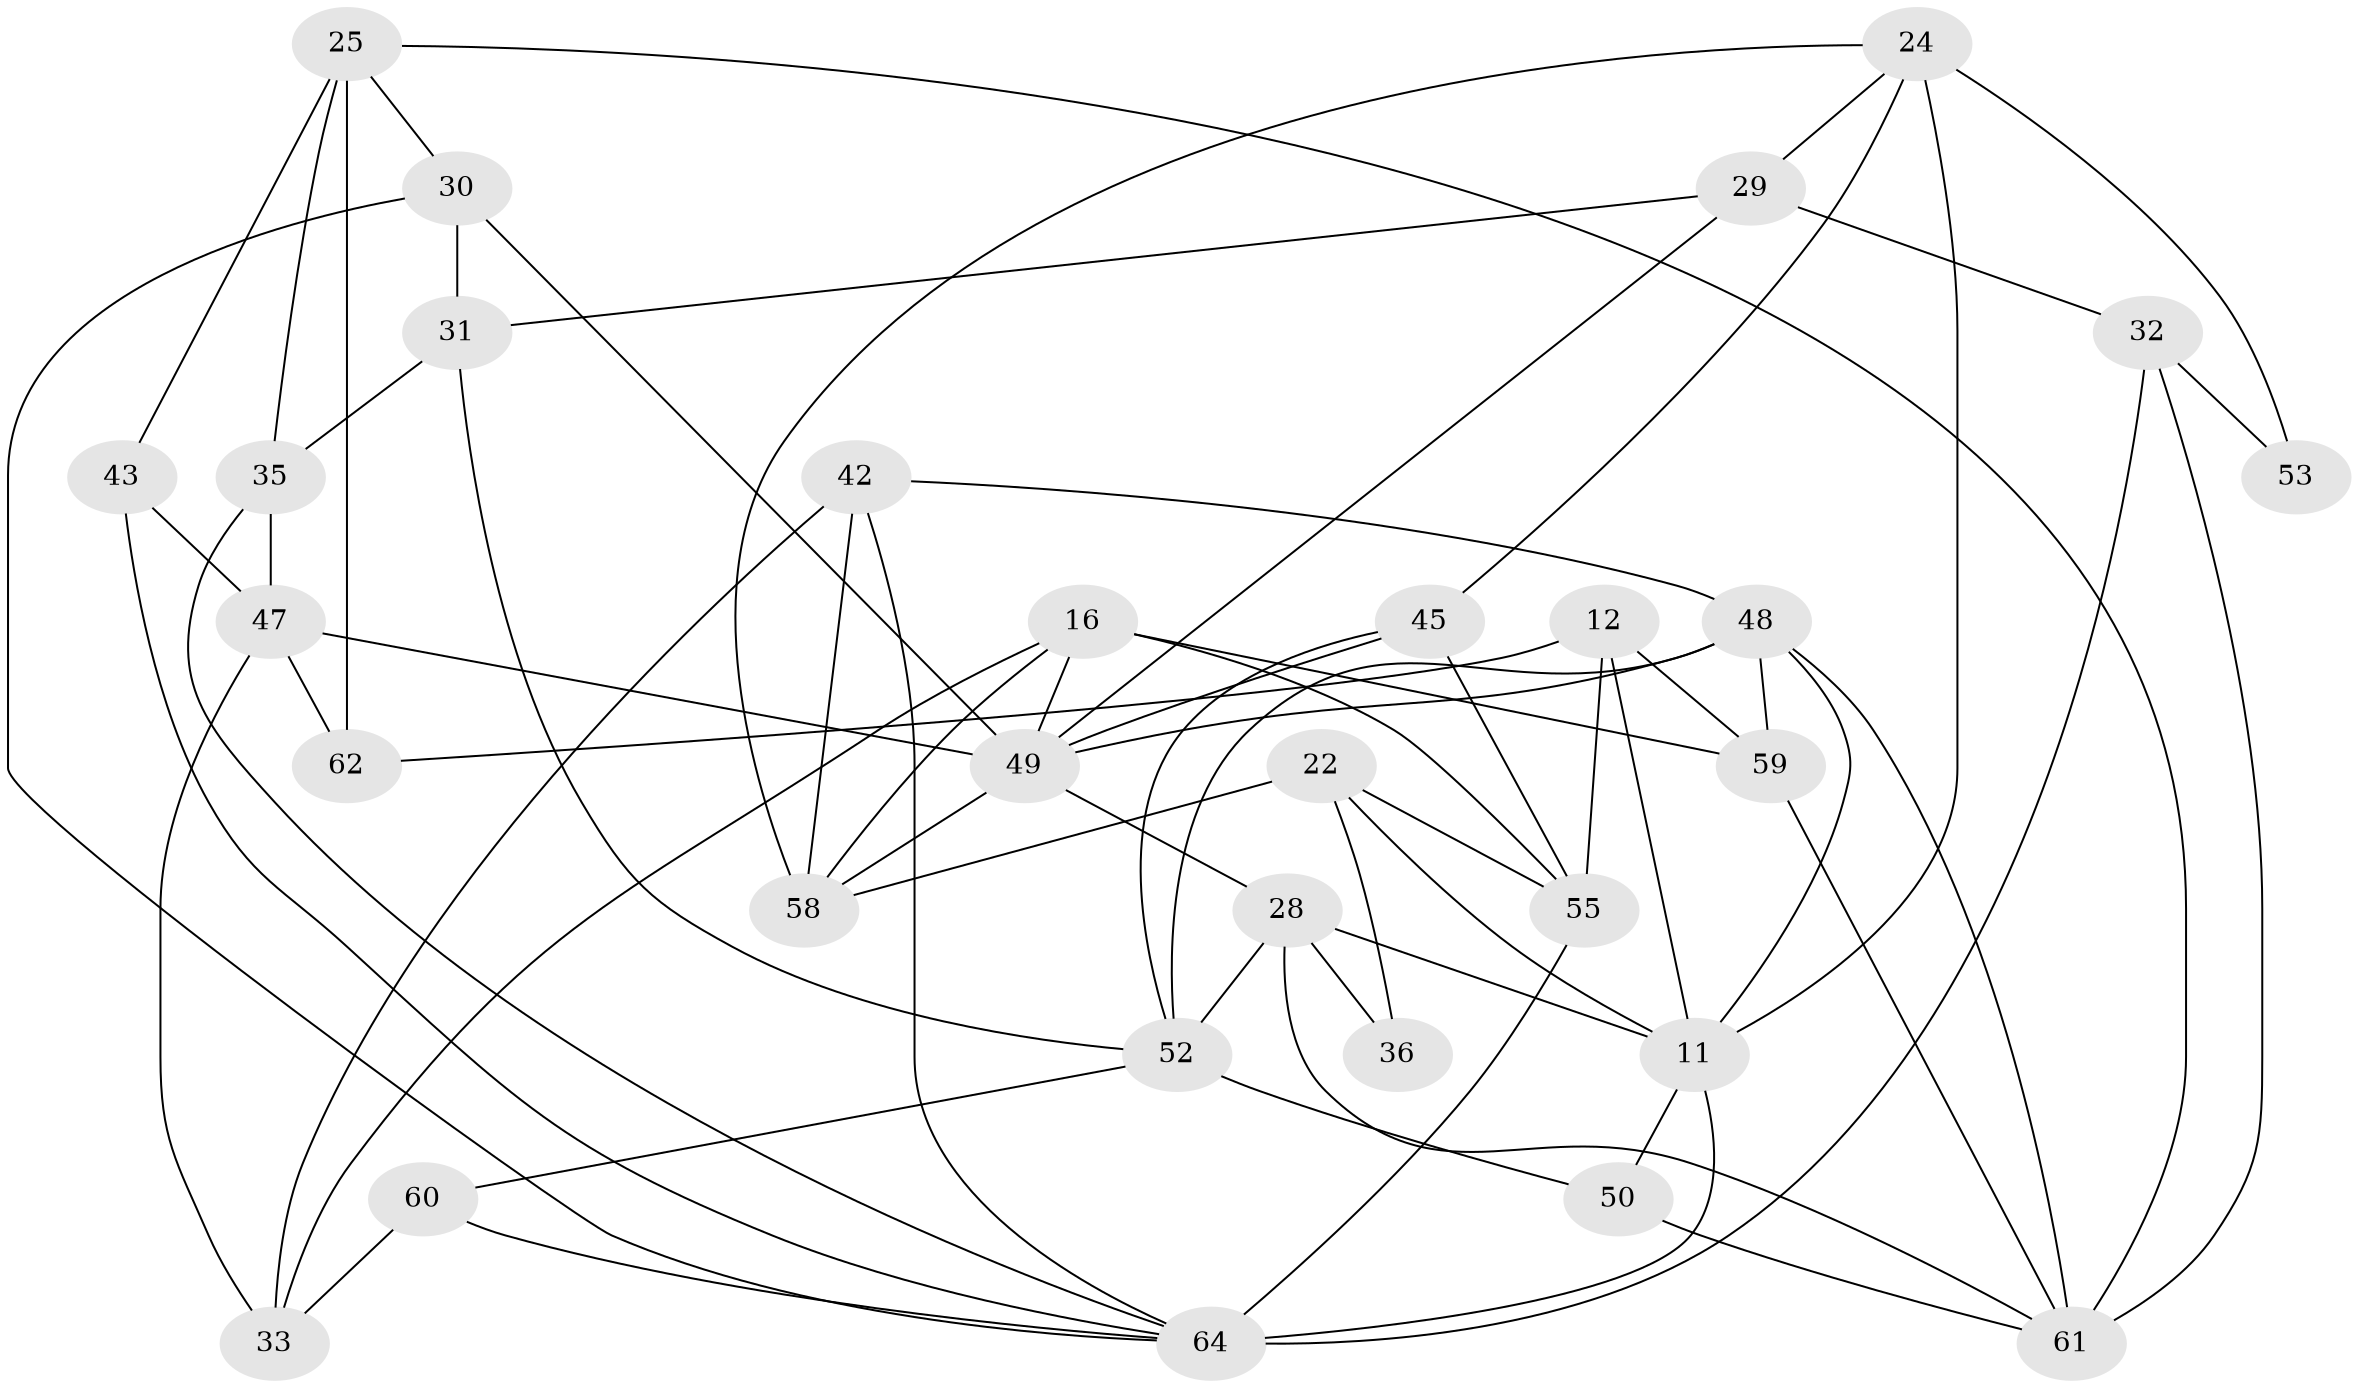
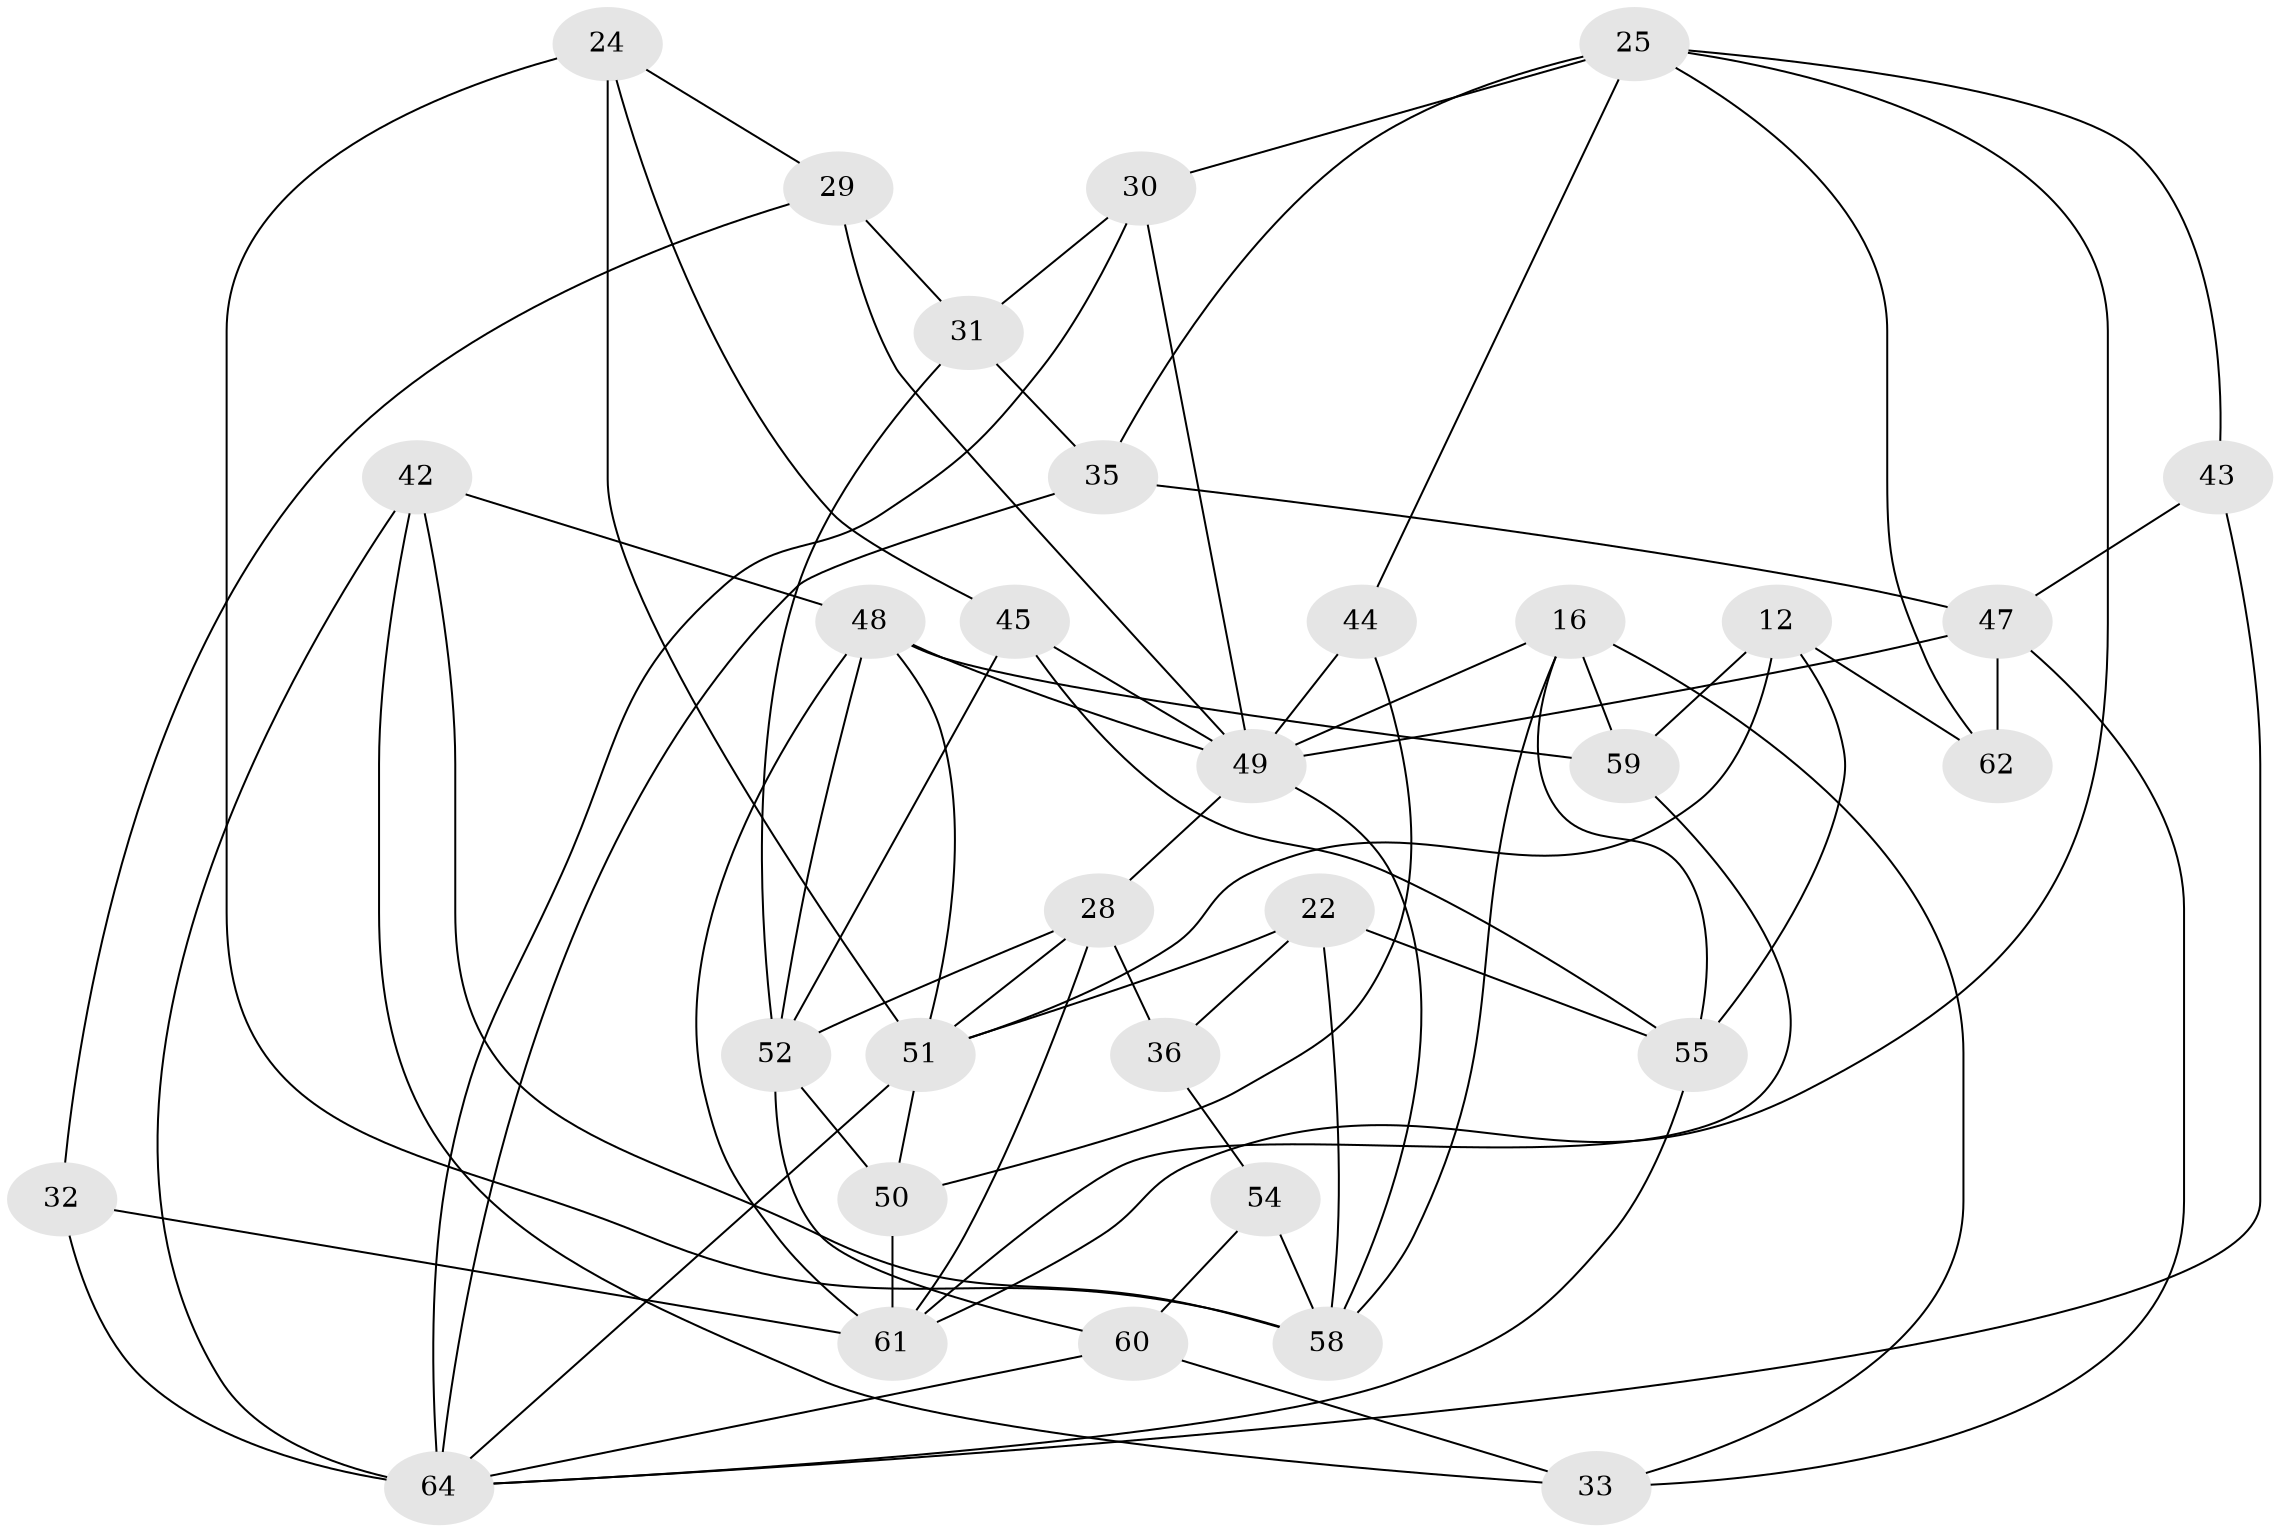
node "53": removed
node "44": added
node "11": label "11" -> "51"
node "54": added
